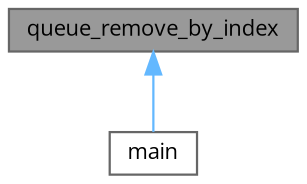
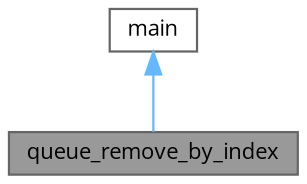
edge "main" -> "queue_remove_by_index": reversed
